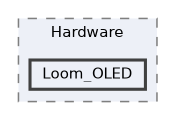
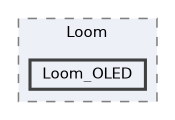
cluster "Hardware": label "Hardware" -> "Loom"
